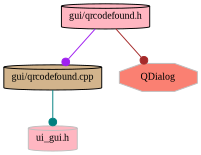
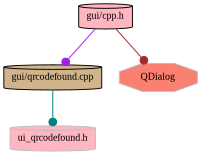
node "gui/qrcodefound.h": label "gui/qrcodefound.h" -> "gui/cpp.h"
node "ui_gui.h": label "ui_gui.h" -> "ui_qrcodefound.h"
